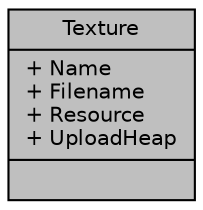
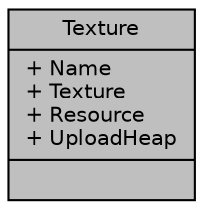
node "Texture": text "+ Filename" -> "+ Texture"
